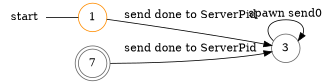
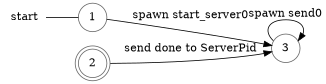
edge "1" -> "3": label "send done to ServerPid" -> "spawn start_server0"
node "1": color darkorange -> gray40
node "7": label "7" -> "2"
